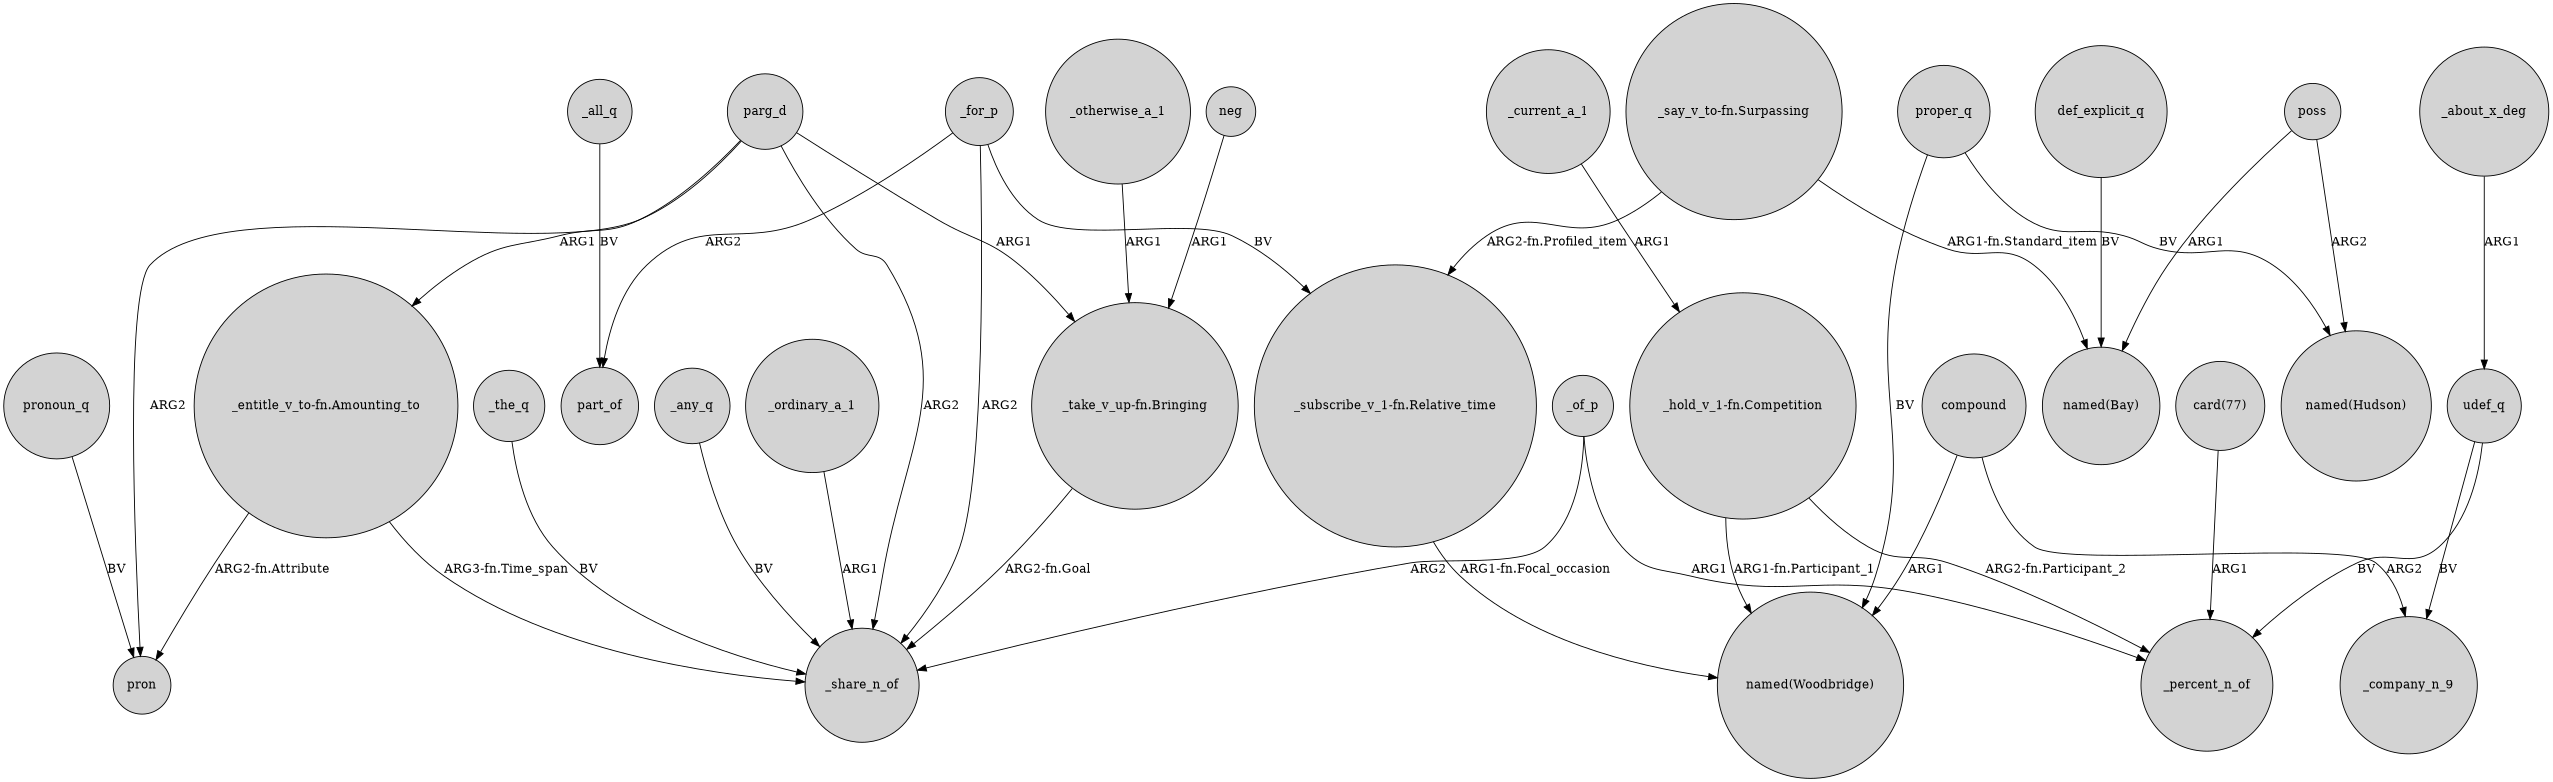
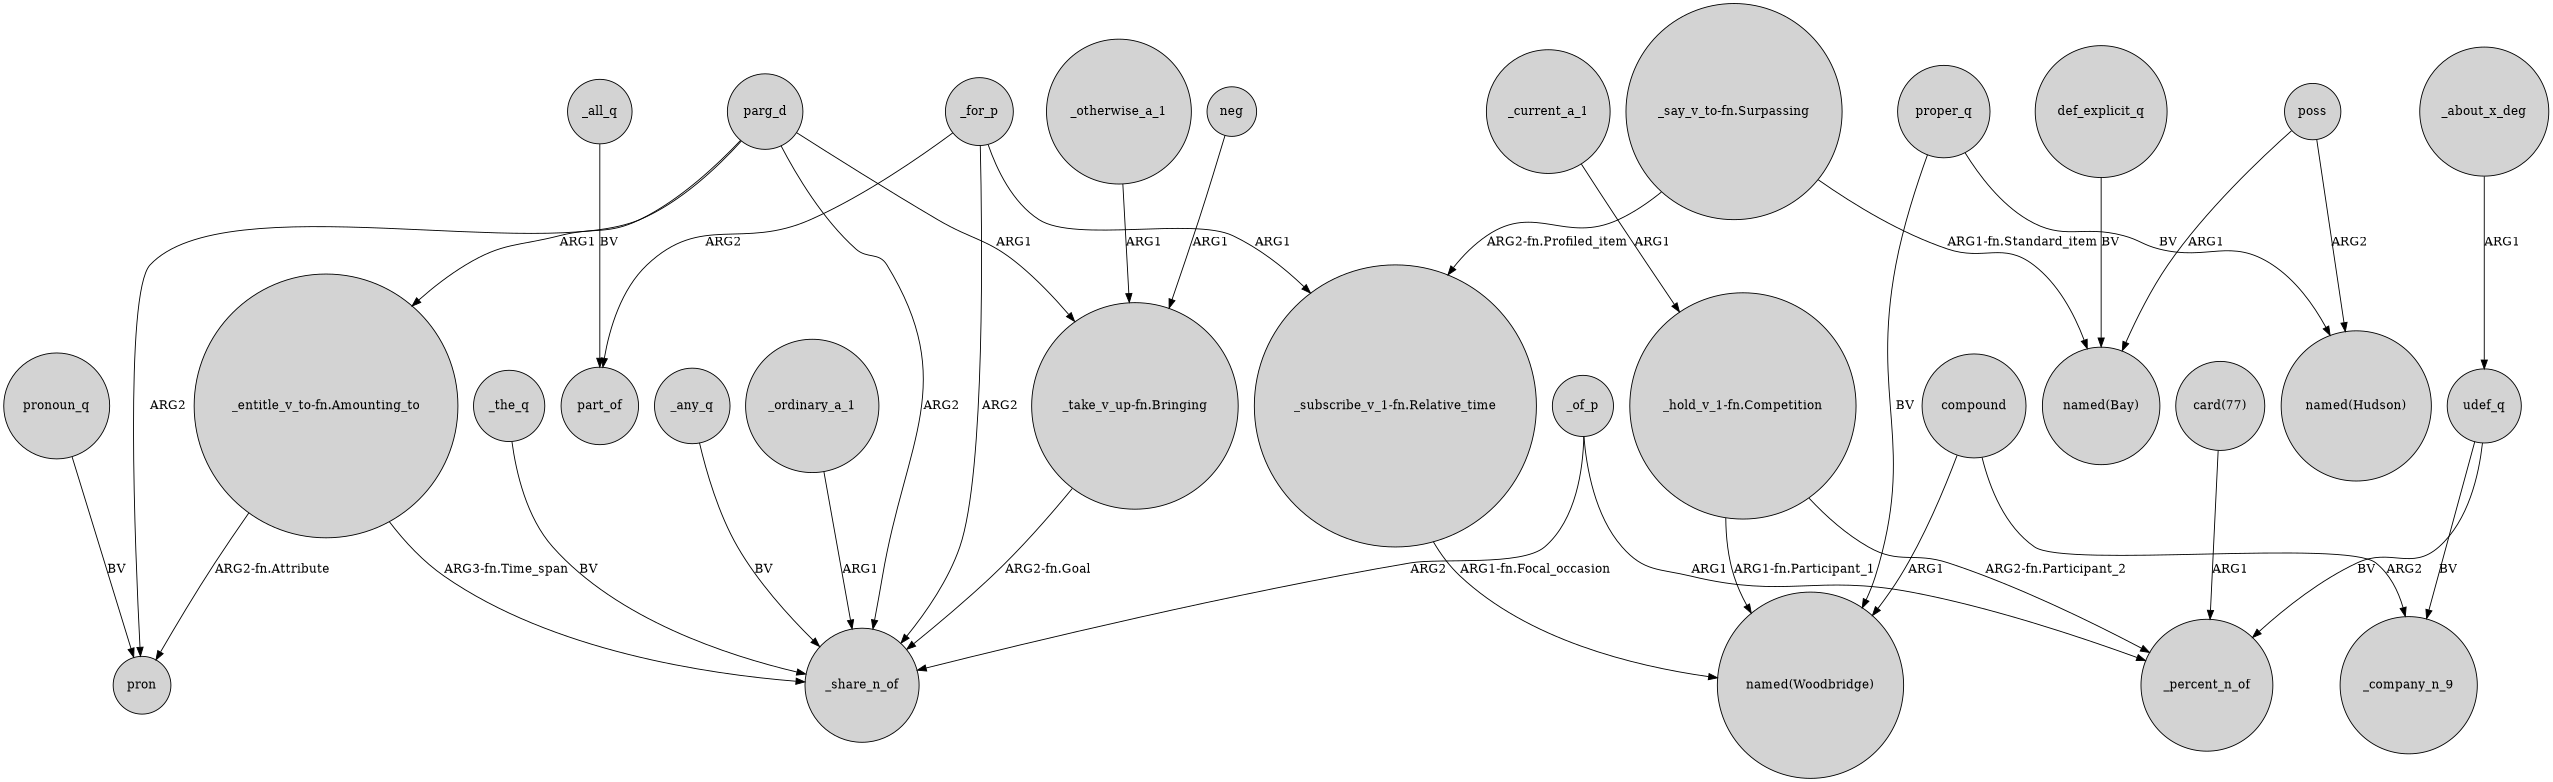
edge "_for_p" -> "_subscribe_v_1-fn.Relative_time": label "BV" -> "ARG1"
